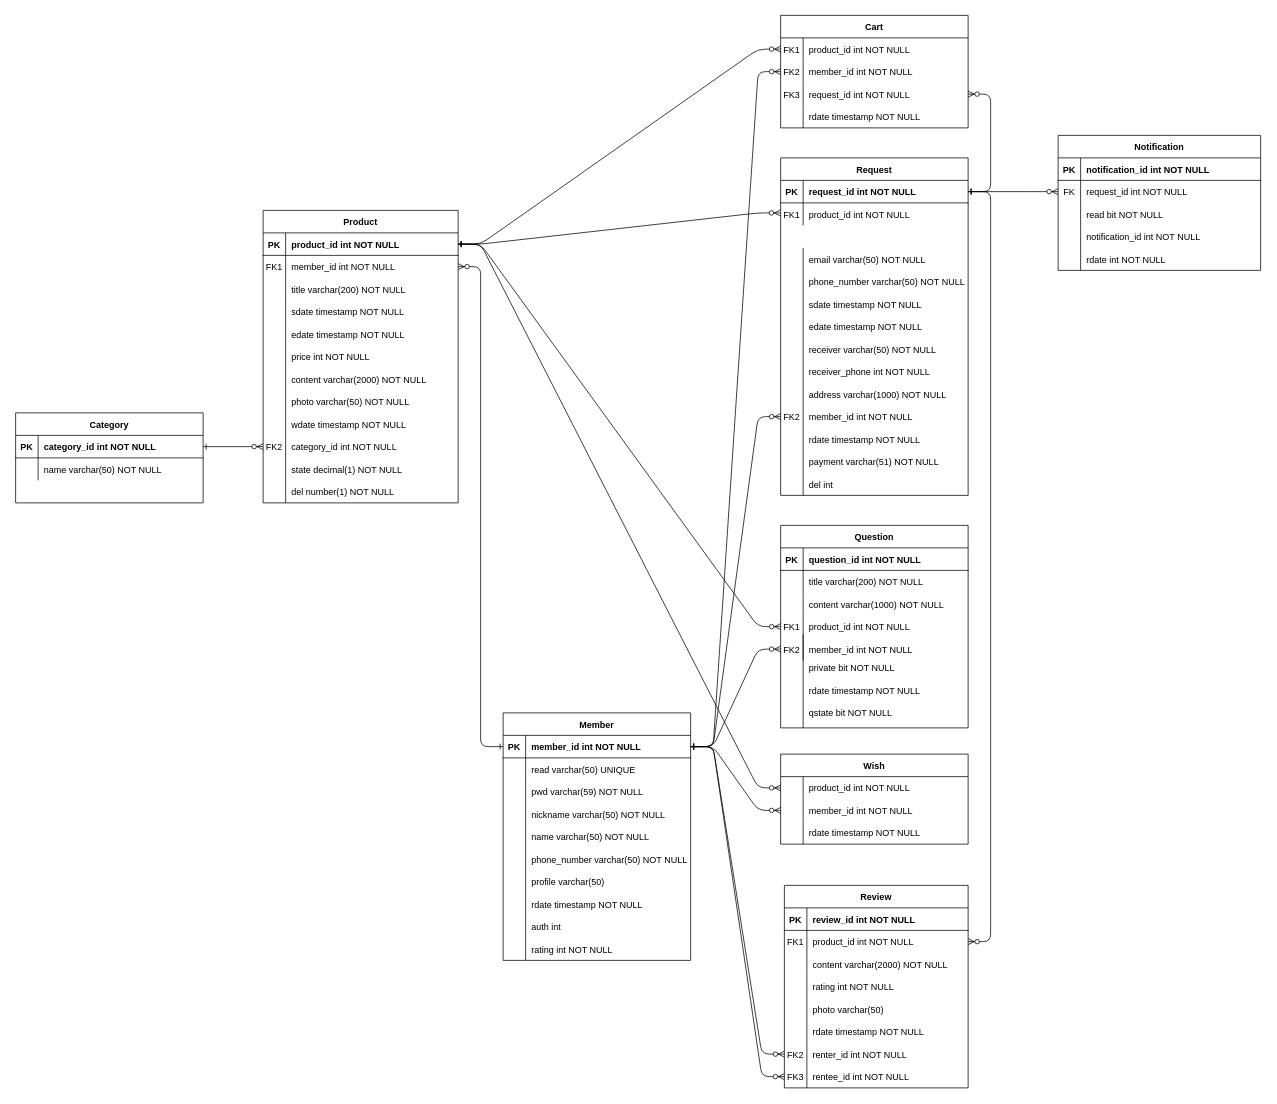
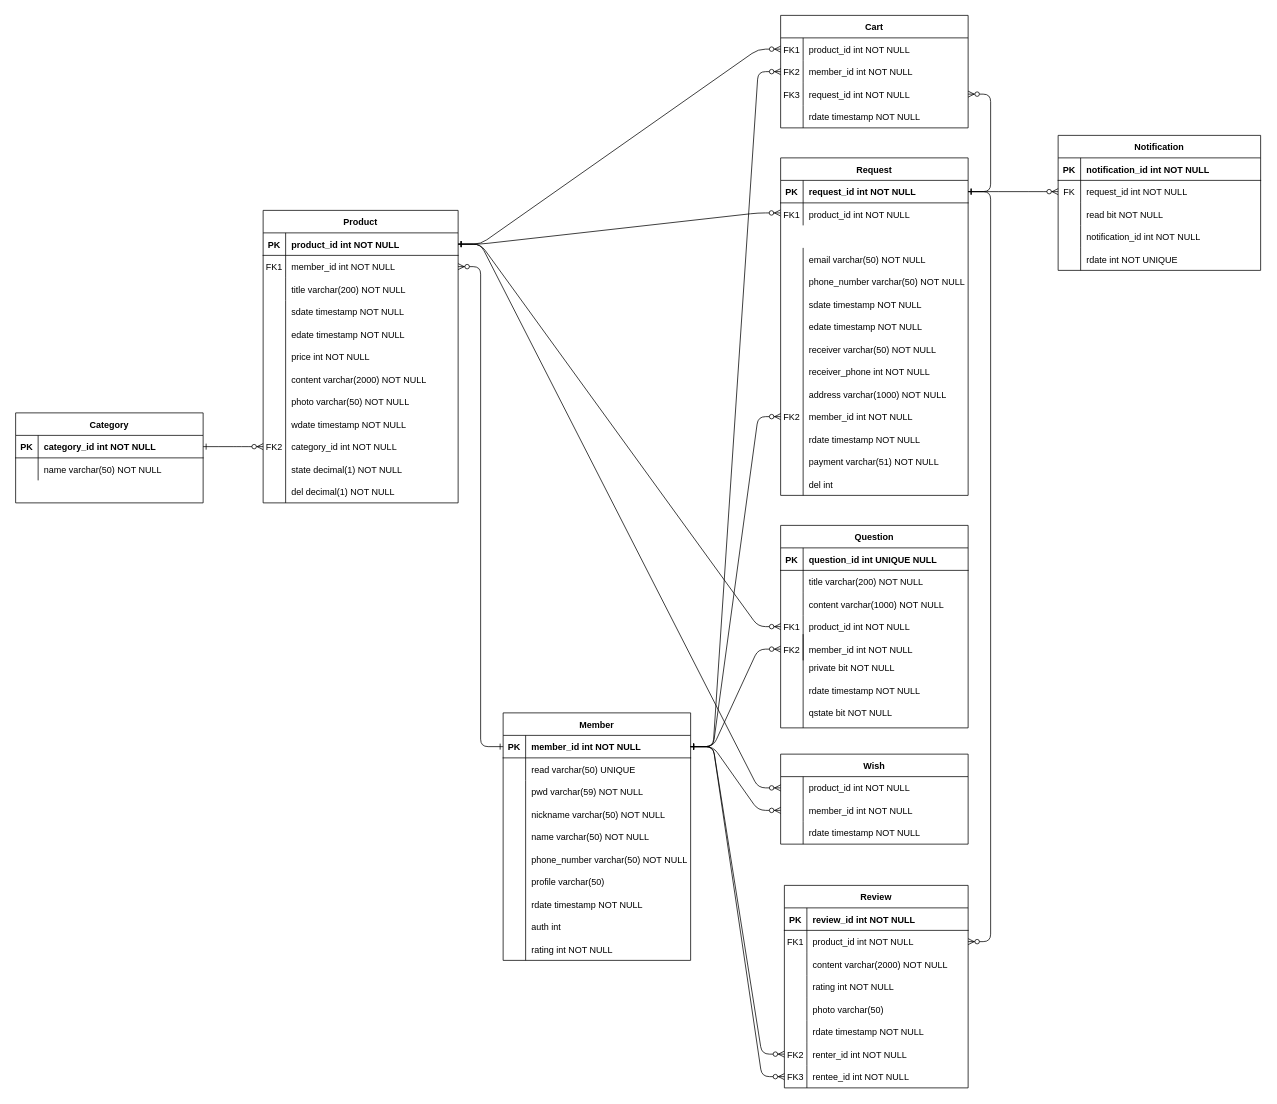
node "rdate int NOT NULL": label "rdate int NOT NULL" -> "rdate int NOT UNIQUE"
node "del number(1) NOT NULL": label "del number(1) NOT NULL" -> "del decimal(1) NOT NULL"
node "question_id int NOT NULL": label "question_id int NOT NULL" -> "question_id int UNIQUE NULL"
